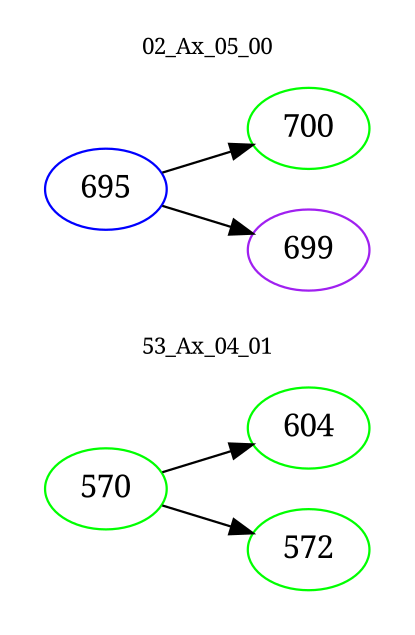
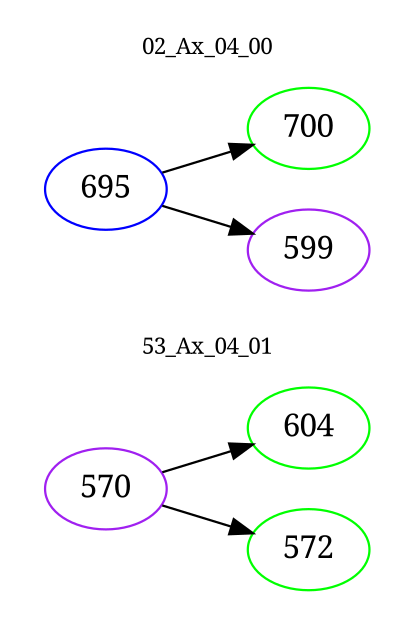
cluster "02_Ax_05_00": label "02_Ax_05_00" -> "02_Ax_04_00"
node "699": label "699" -> "599"
node "570": color green -> purple
